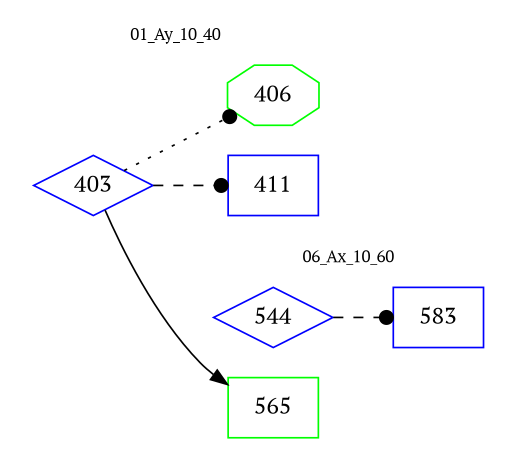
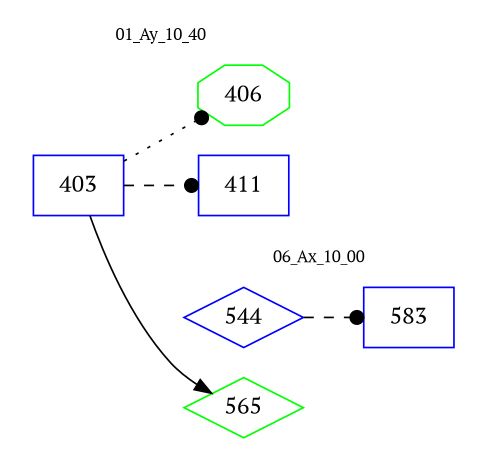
node "403": shape diamond -> box
cluster "06_Ax_10_60": label "06_Ax_10_60" -> "06_Ax_10_00"
node "565": shape box -> diamond
